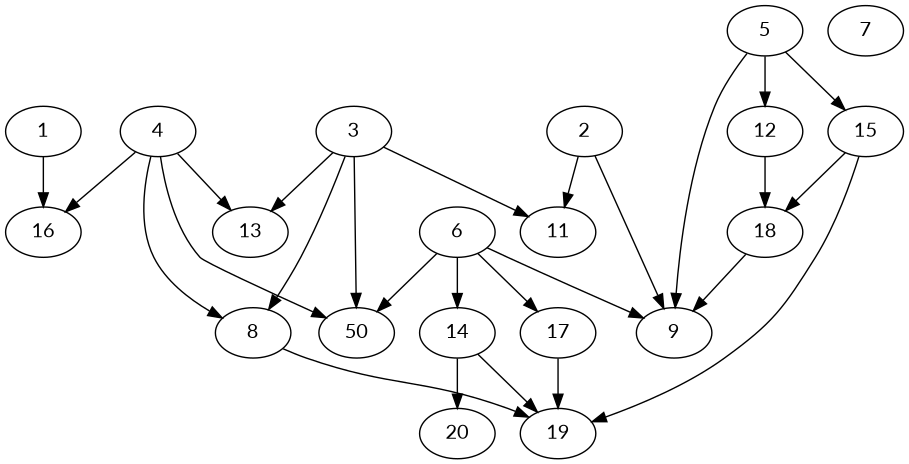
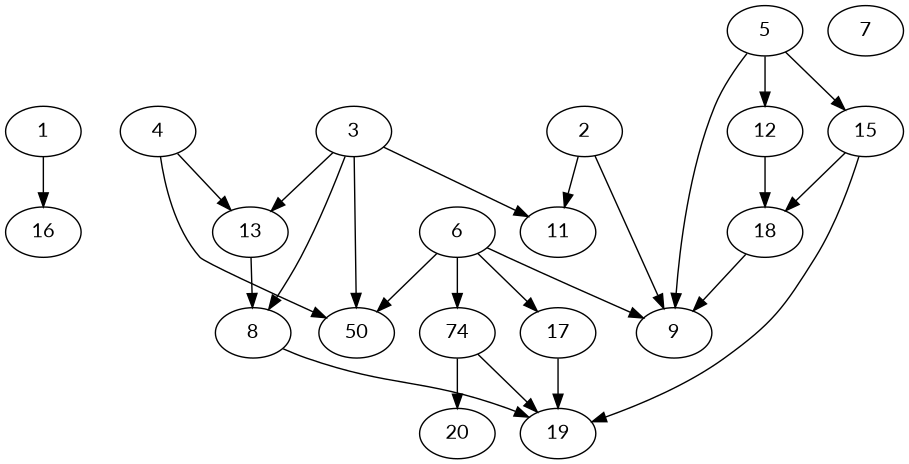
edge "4" -> "16": removed
edge "4" -> "8": now "13" -> "8"
node "14": label "14" -> "74"
